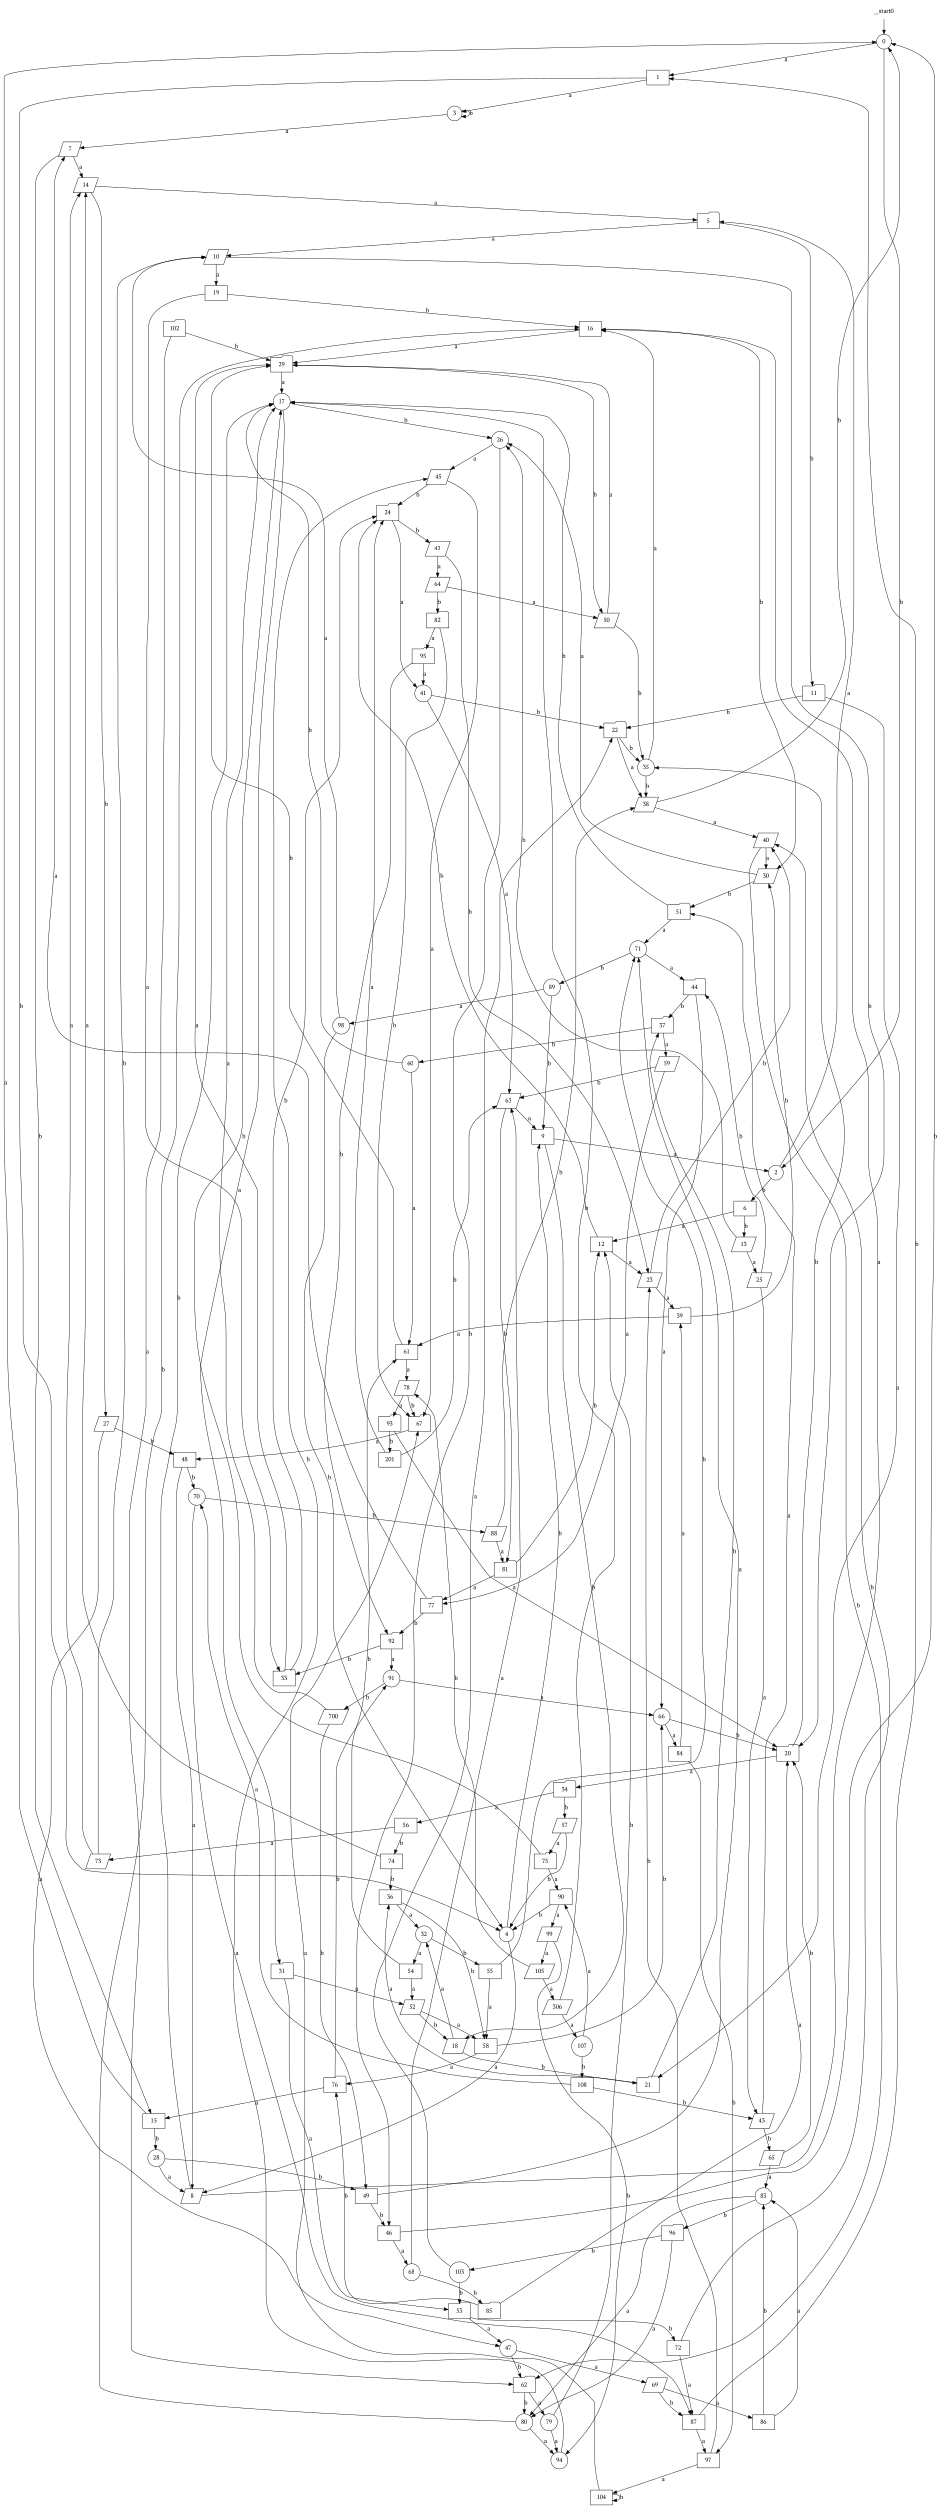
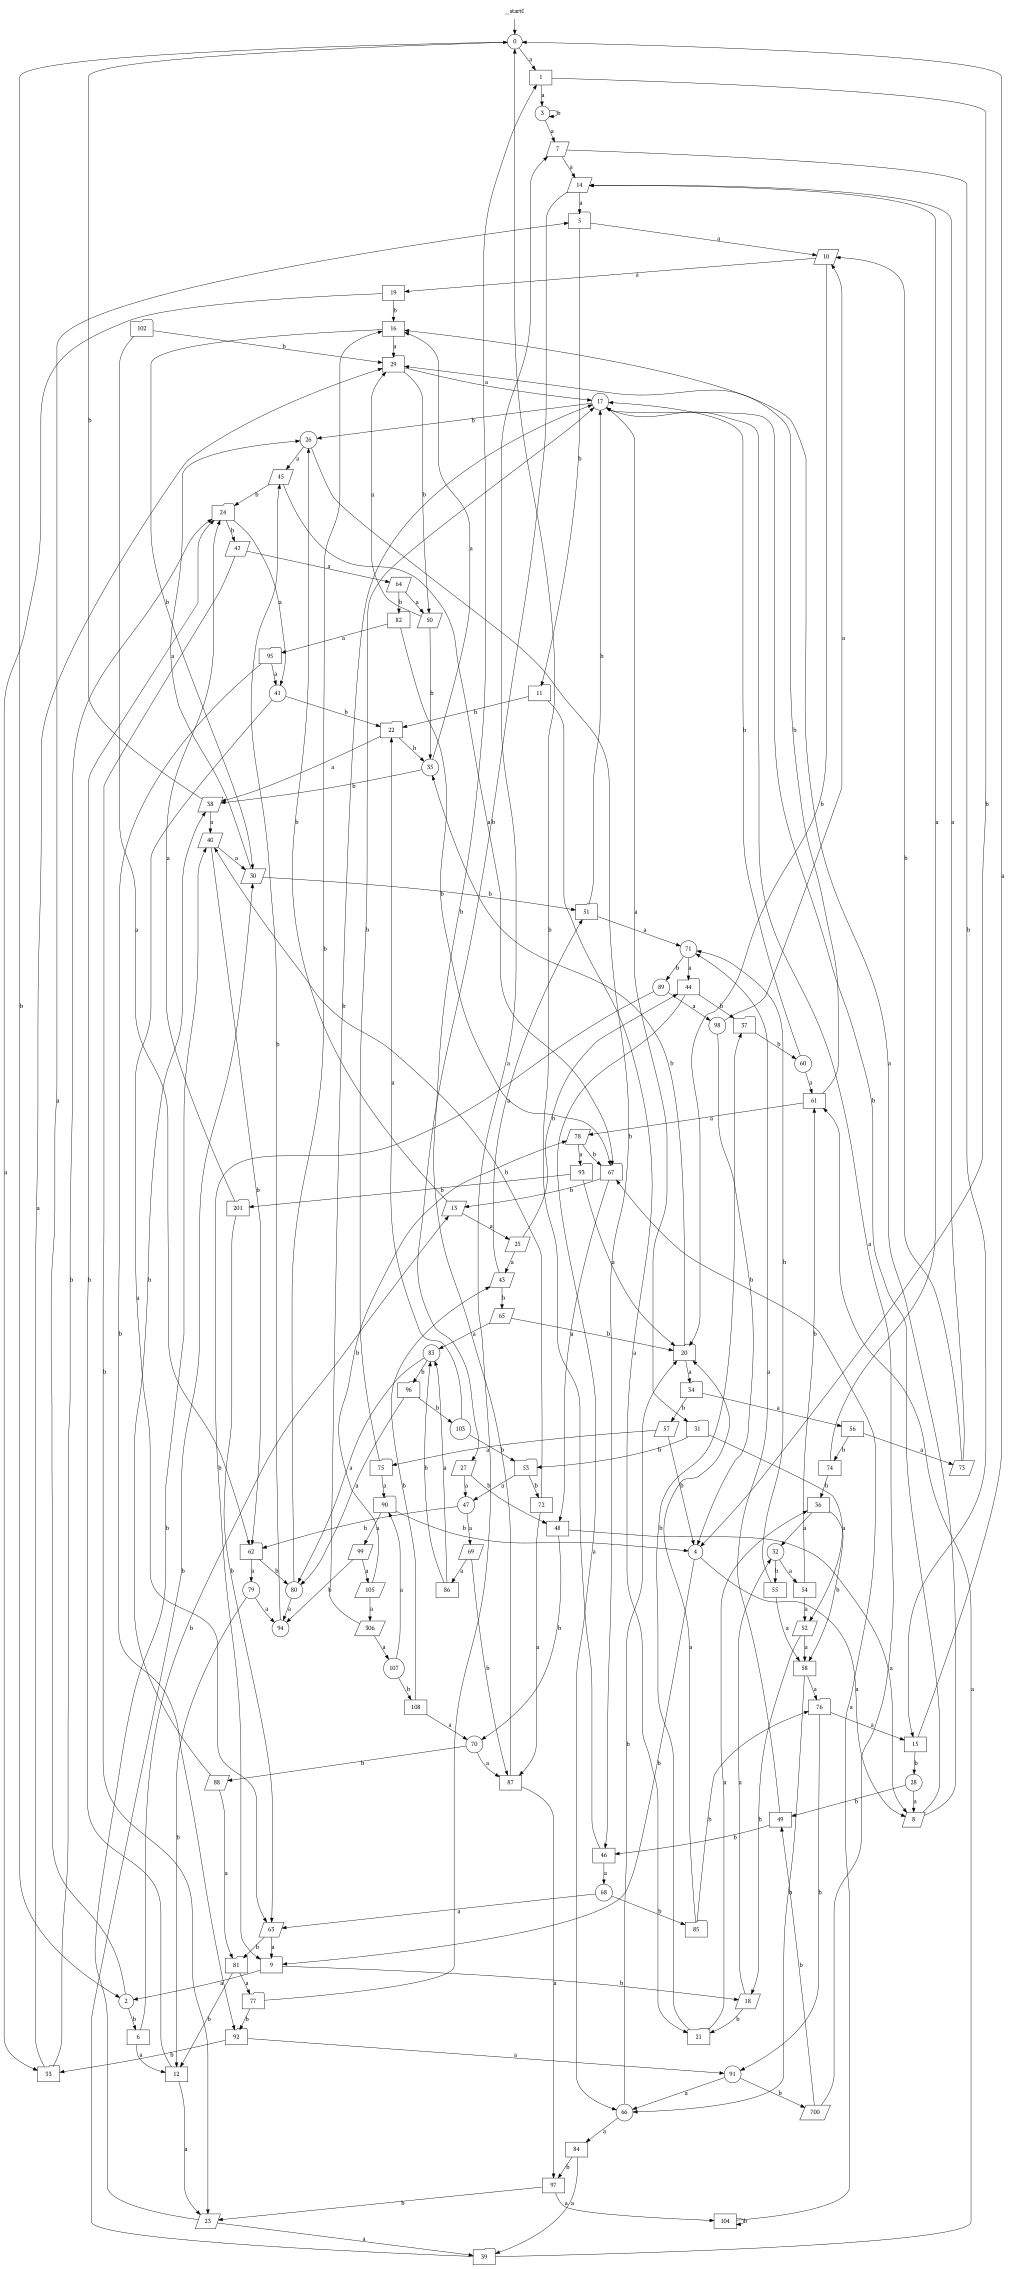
node "59": removed
edge "67" -> "13": added, label "b"
edge "31" -> "53": label "a" -> "b"
